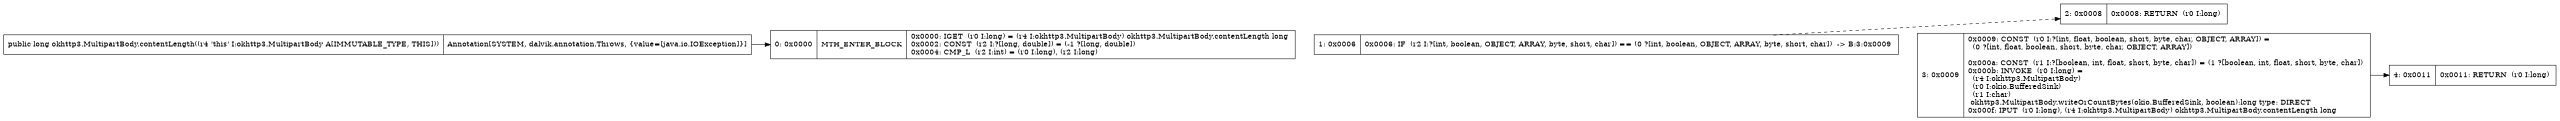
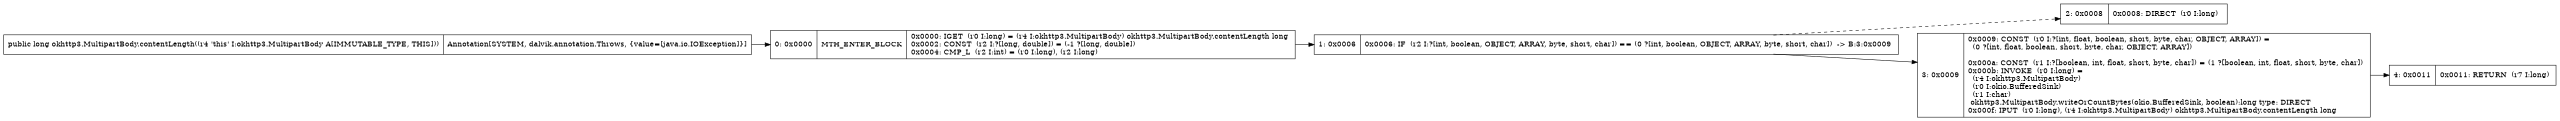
node "2: 0x0008": text "0x0008: RETURN  (r0 I:long)" -> "0x0008: DIRECT  (r0 I:long)"
edge "0: 0x0000" -> "1: 0x0006": added
edge "1: 0x0006" -> "3: 0x0009": added
node "4: 0x0011": text "0x0011: RETURN  (r0 I:long)" -> "0x0011: RETURN  (r7 I:long)"
